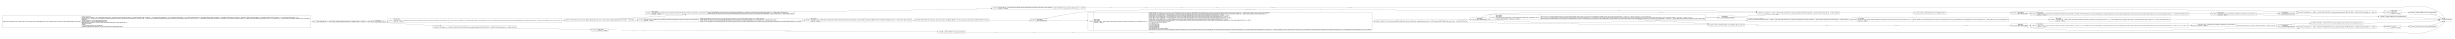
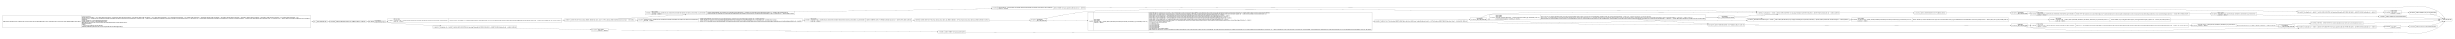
node "39: ?": removed
